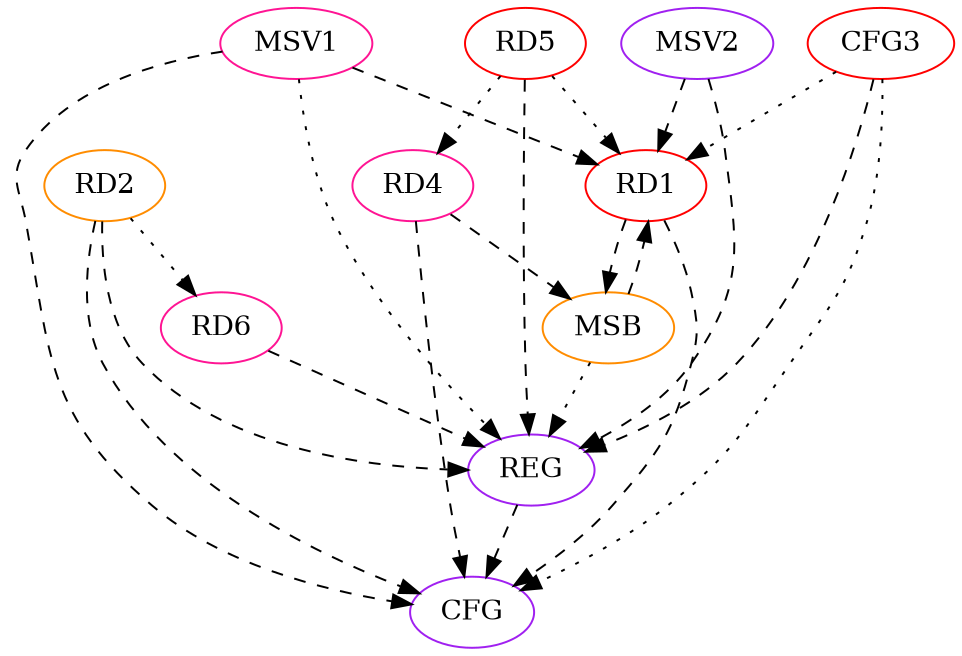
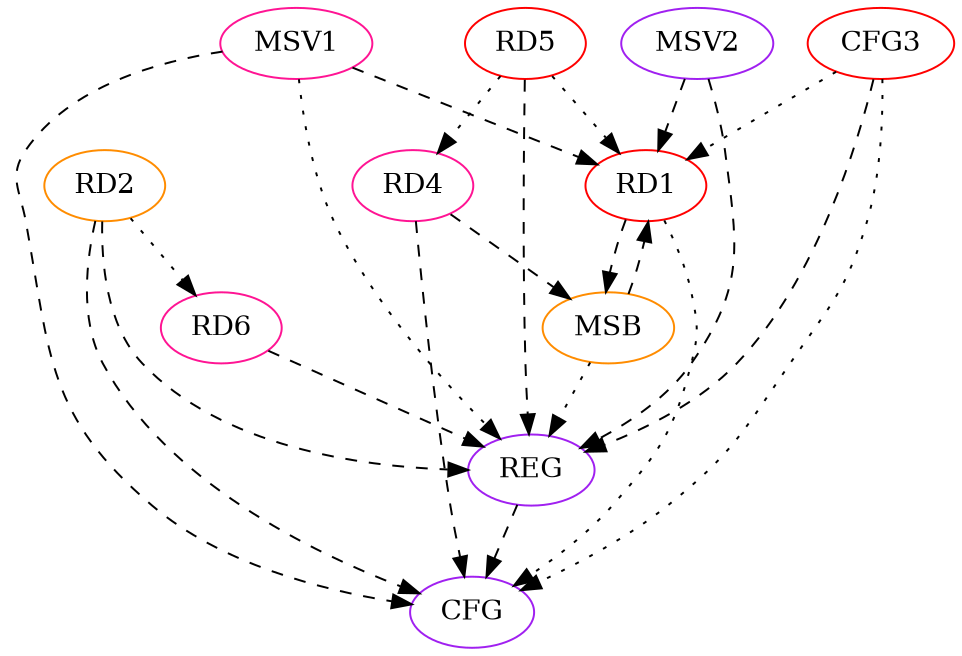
edge "RD1" -> "CFG": style dashed -> dotted
